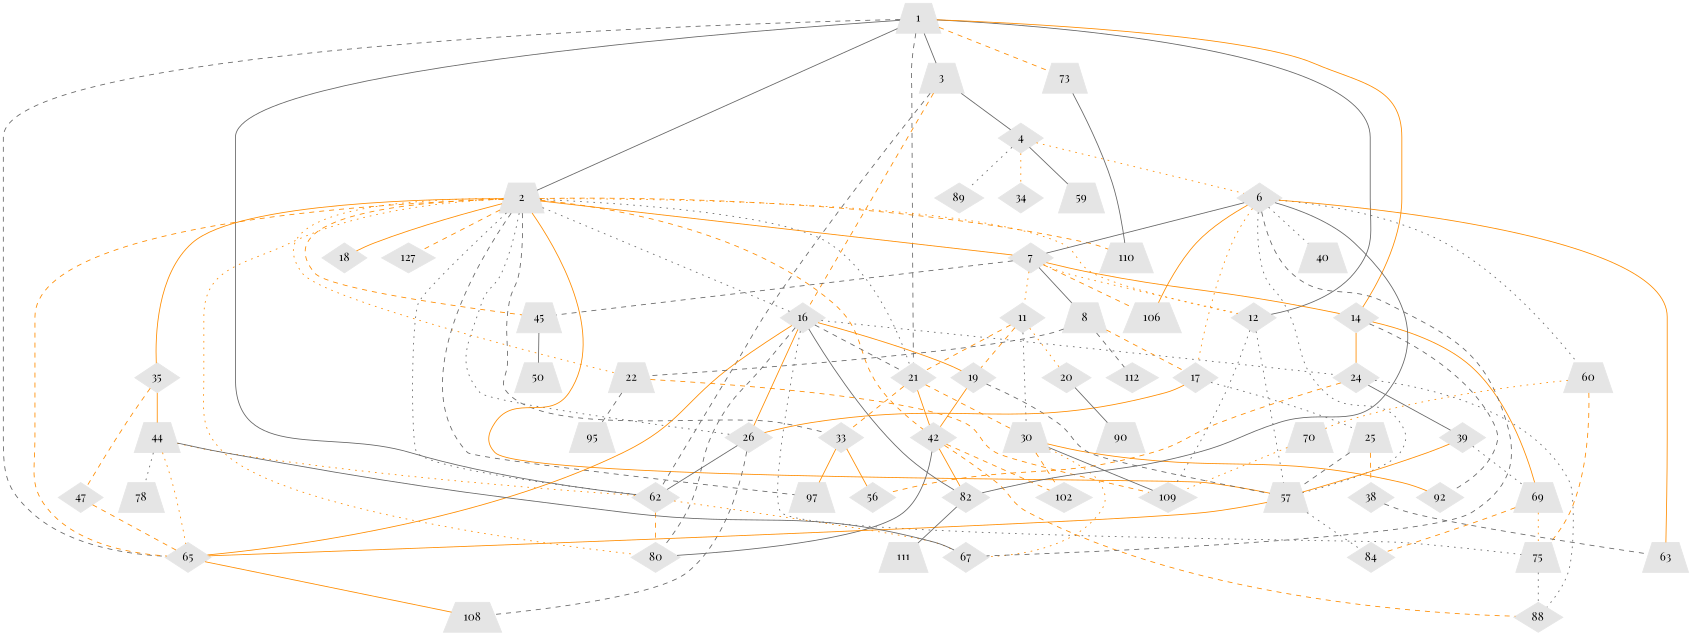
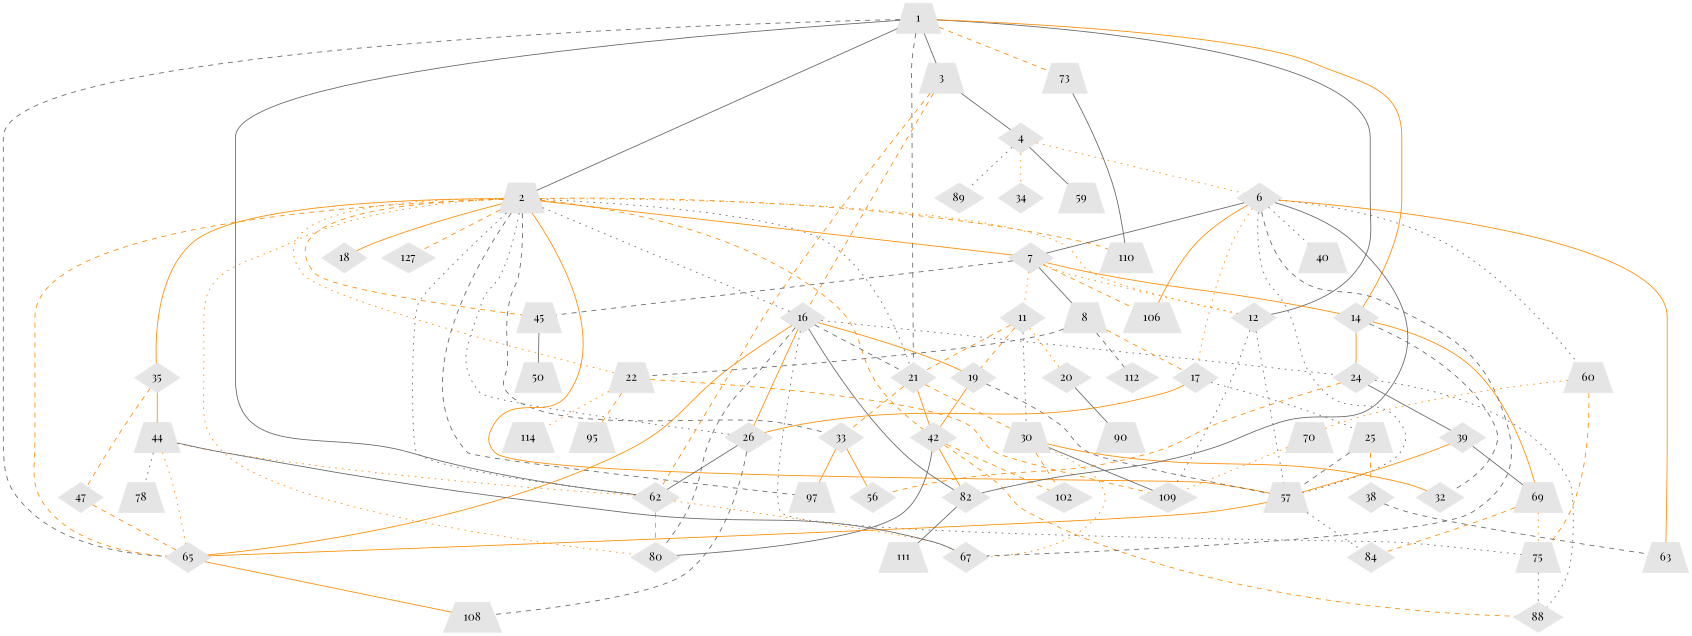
edge "3" -- "62": color gray40 -> darkorange
edge "22" -- "95": color gray40 -> darkorange
node "114": added
edge "39" -- "69": style dotted -> solid
node "92": label "92" -> "32"
